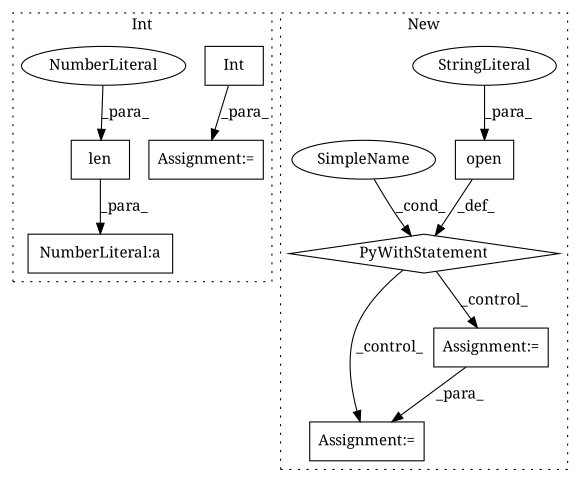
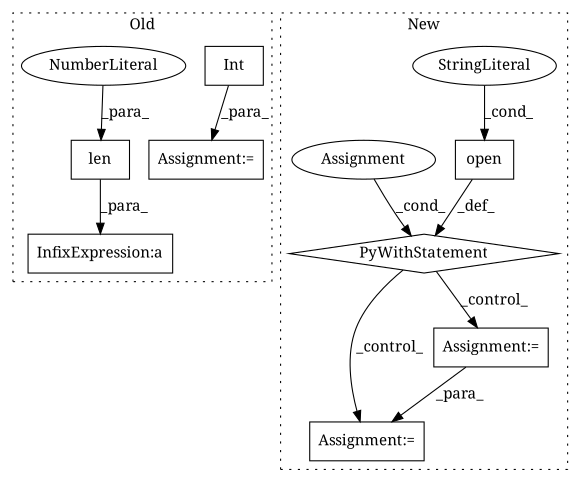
cluster "Int": label "Int" -> "Old"
edge "StringLiteral" -> "open": label "_para_" -> "_cond_"
node "SimpleName": label "SimpleName" -> "Assignment"
node "NumberLiteral:a": label "NumberLiteral:a" -> "InfixExpression:a"
